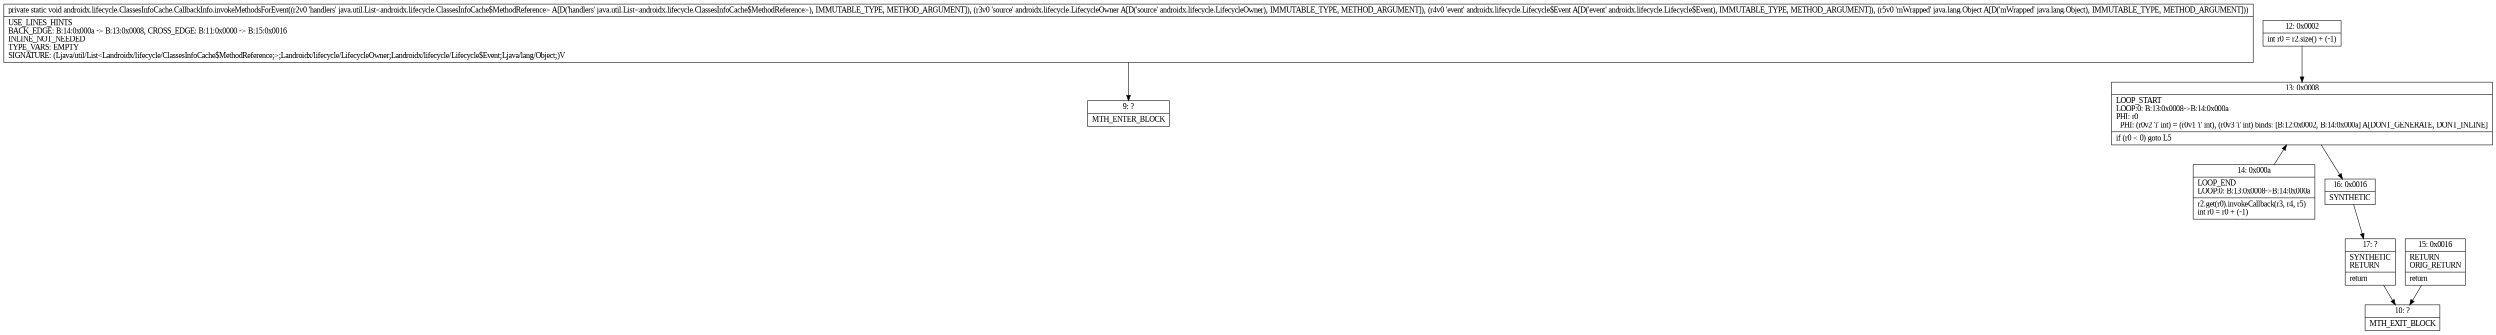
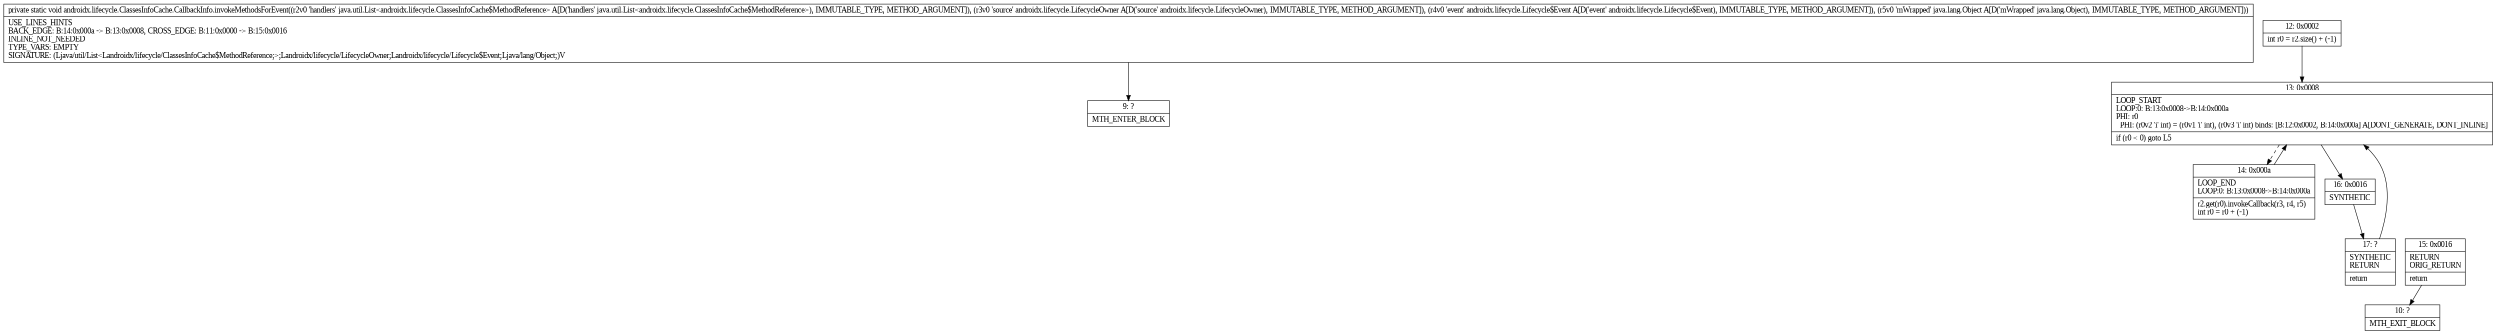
edge "13: 0x0008" -> "14: 0x000a": added
edge "17: ?" -> "10: ?": now "17: ?" -> "13: 0x0008"
